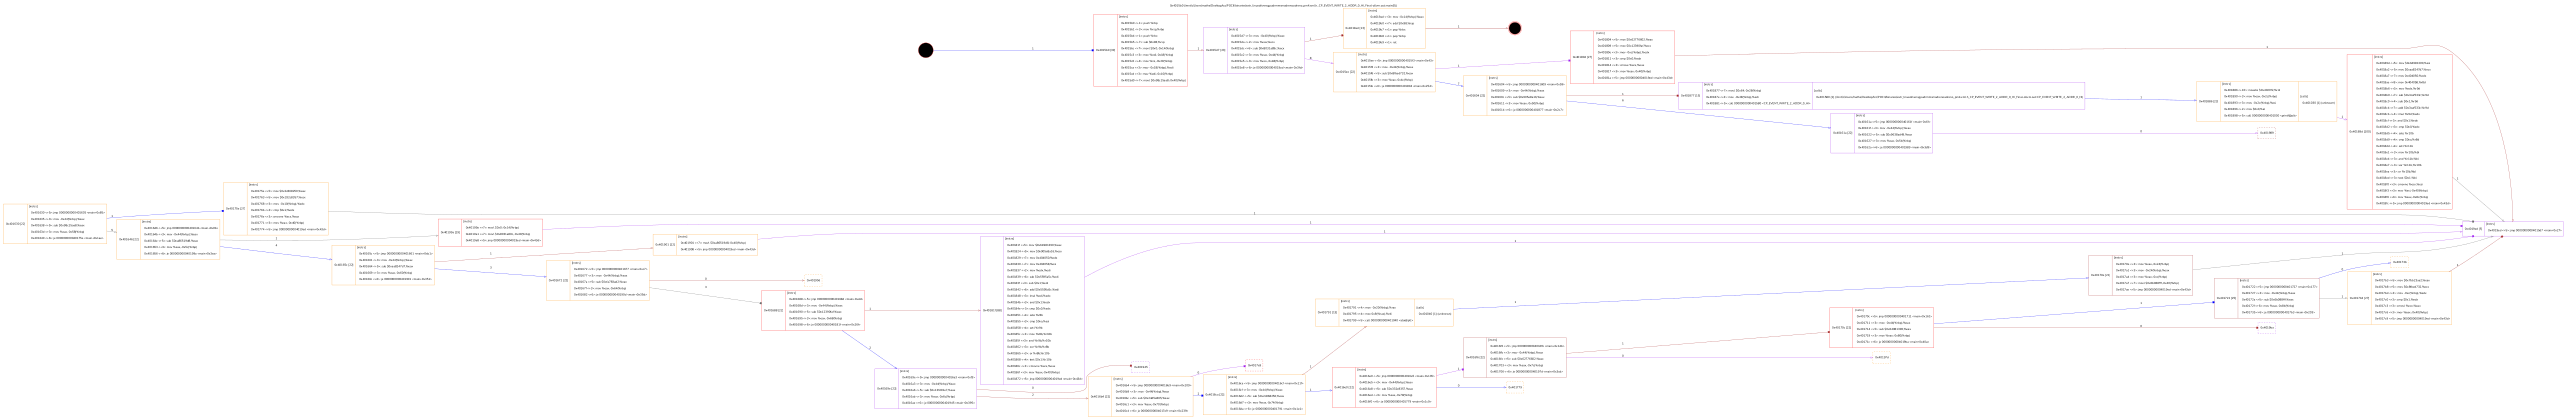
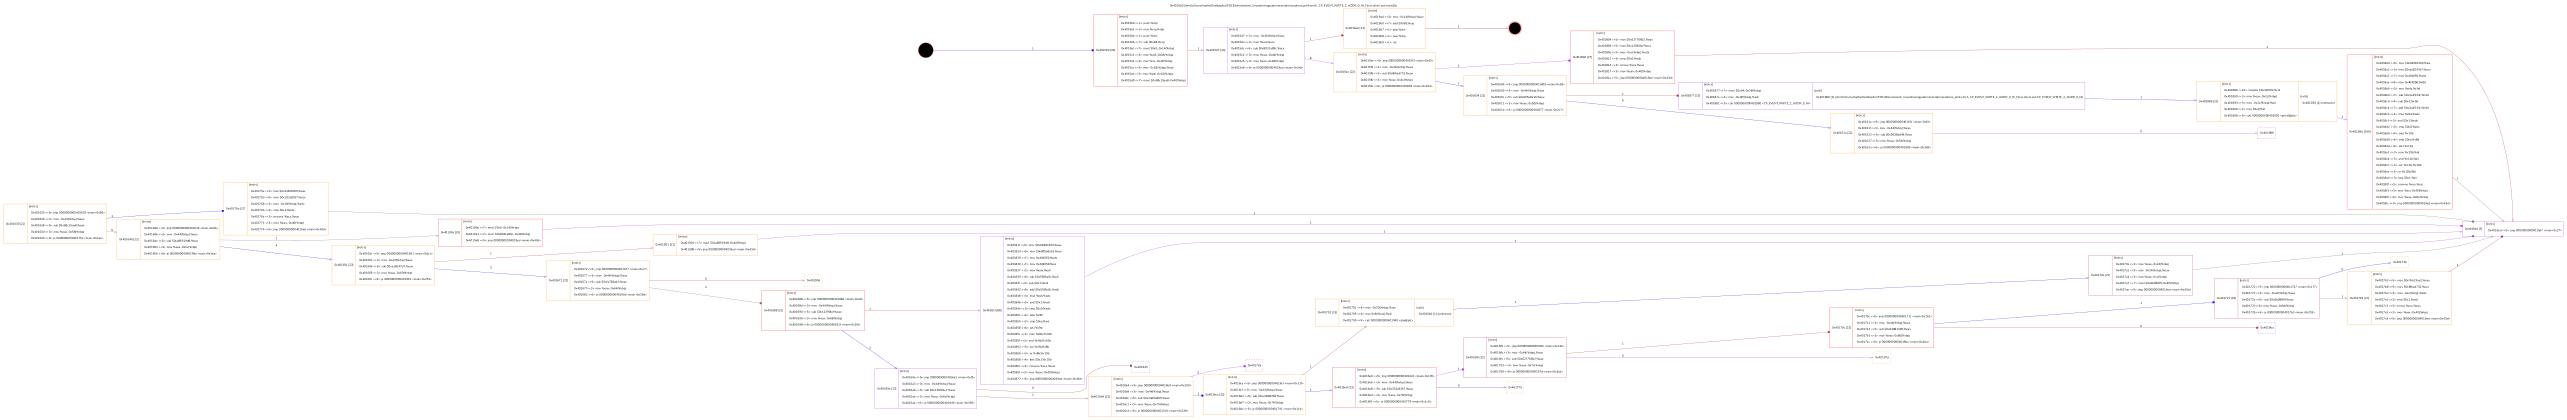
node "0x40161a [22]": color purple -> darkorange
